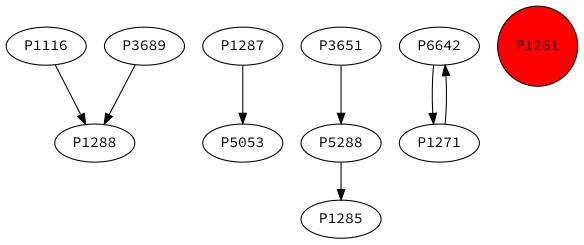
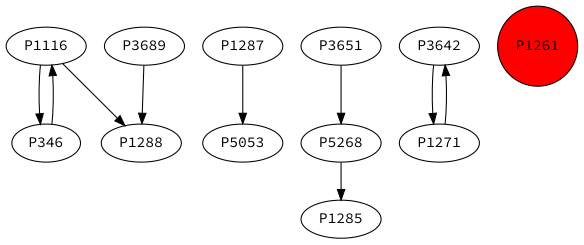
node "P6642": label "P6642" -> "P3642"
node "P346": added
node "P5288": label "P5288" -> "P5268"
